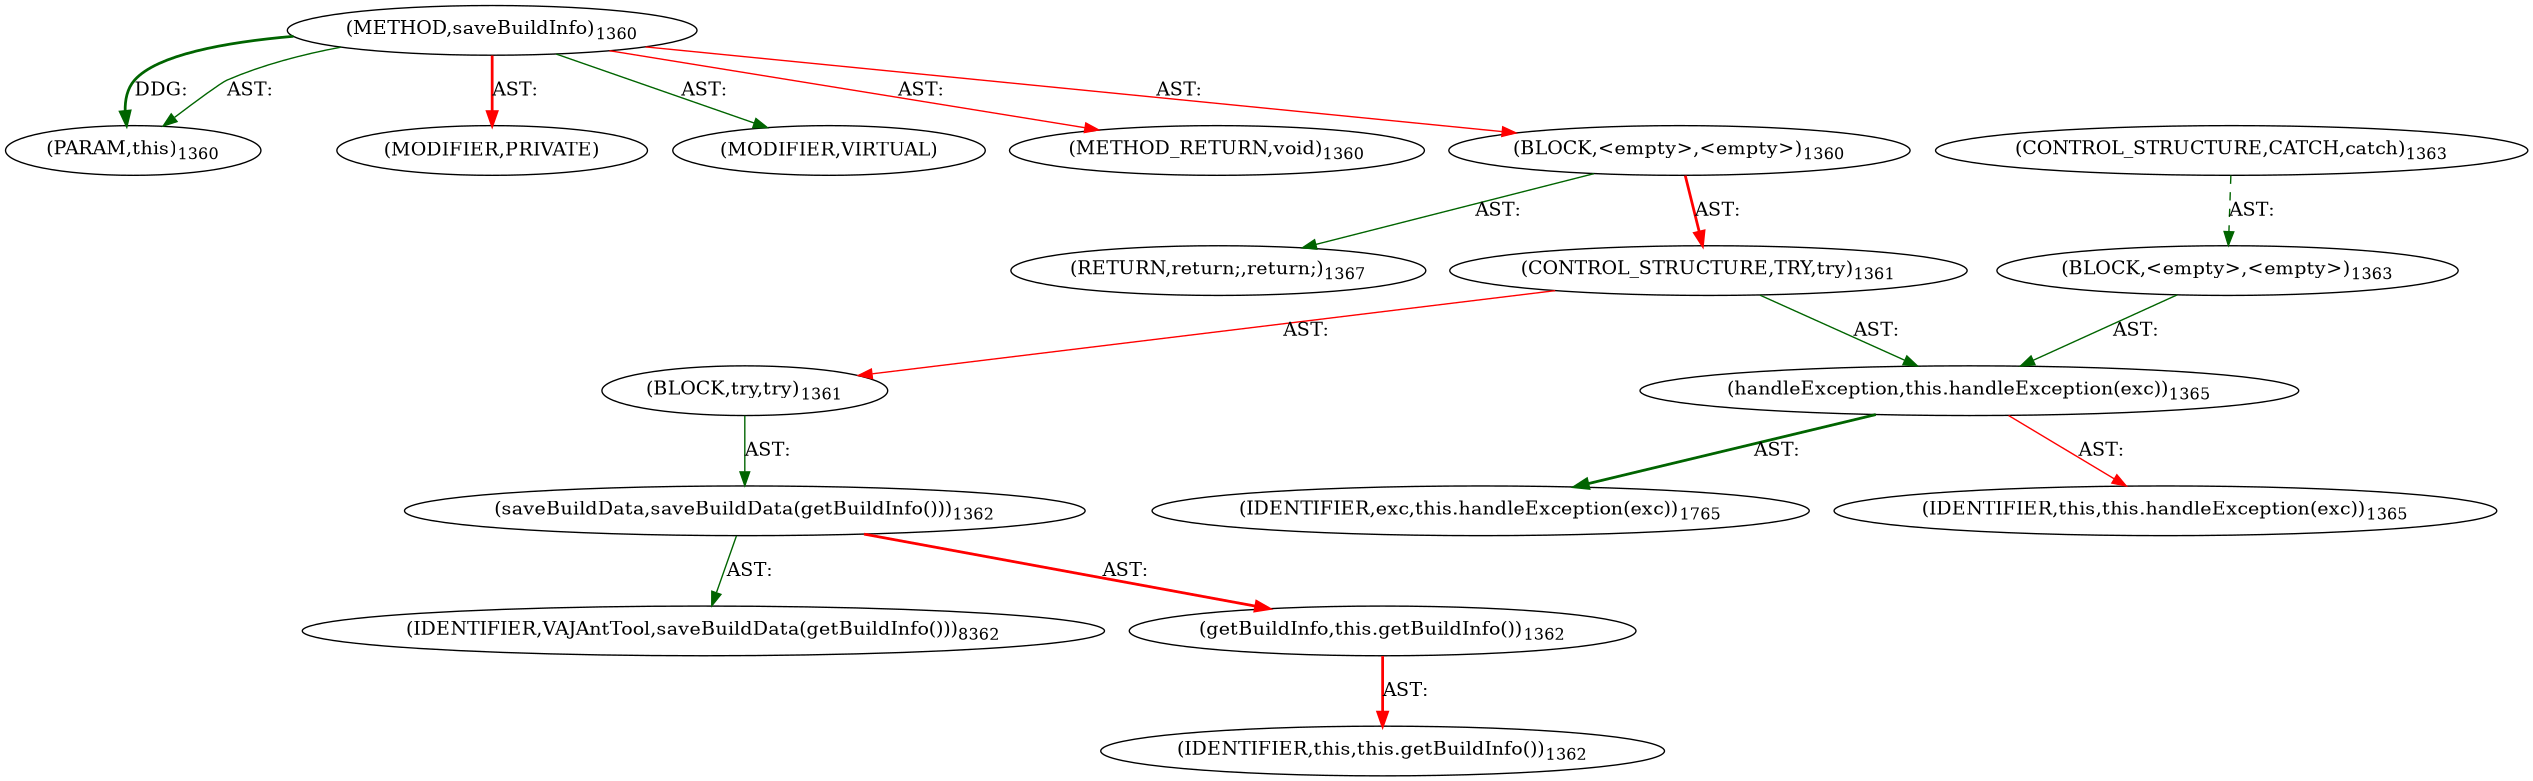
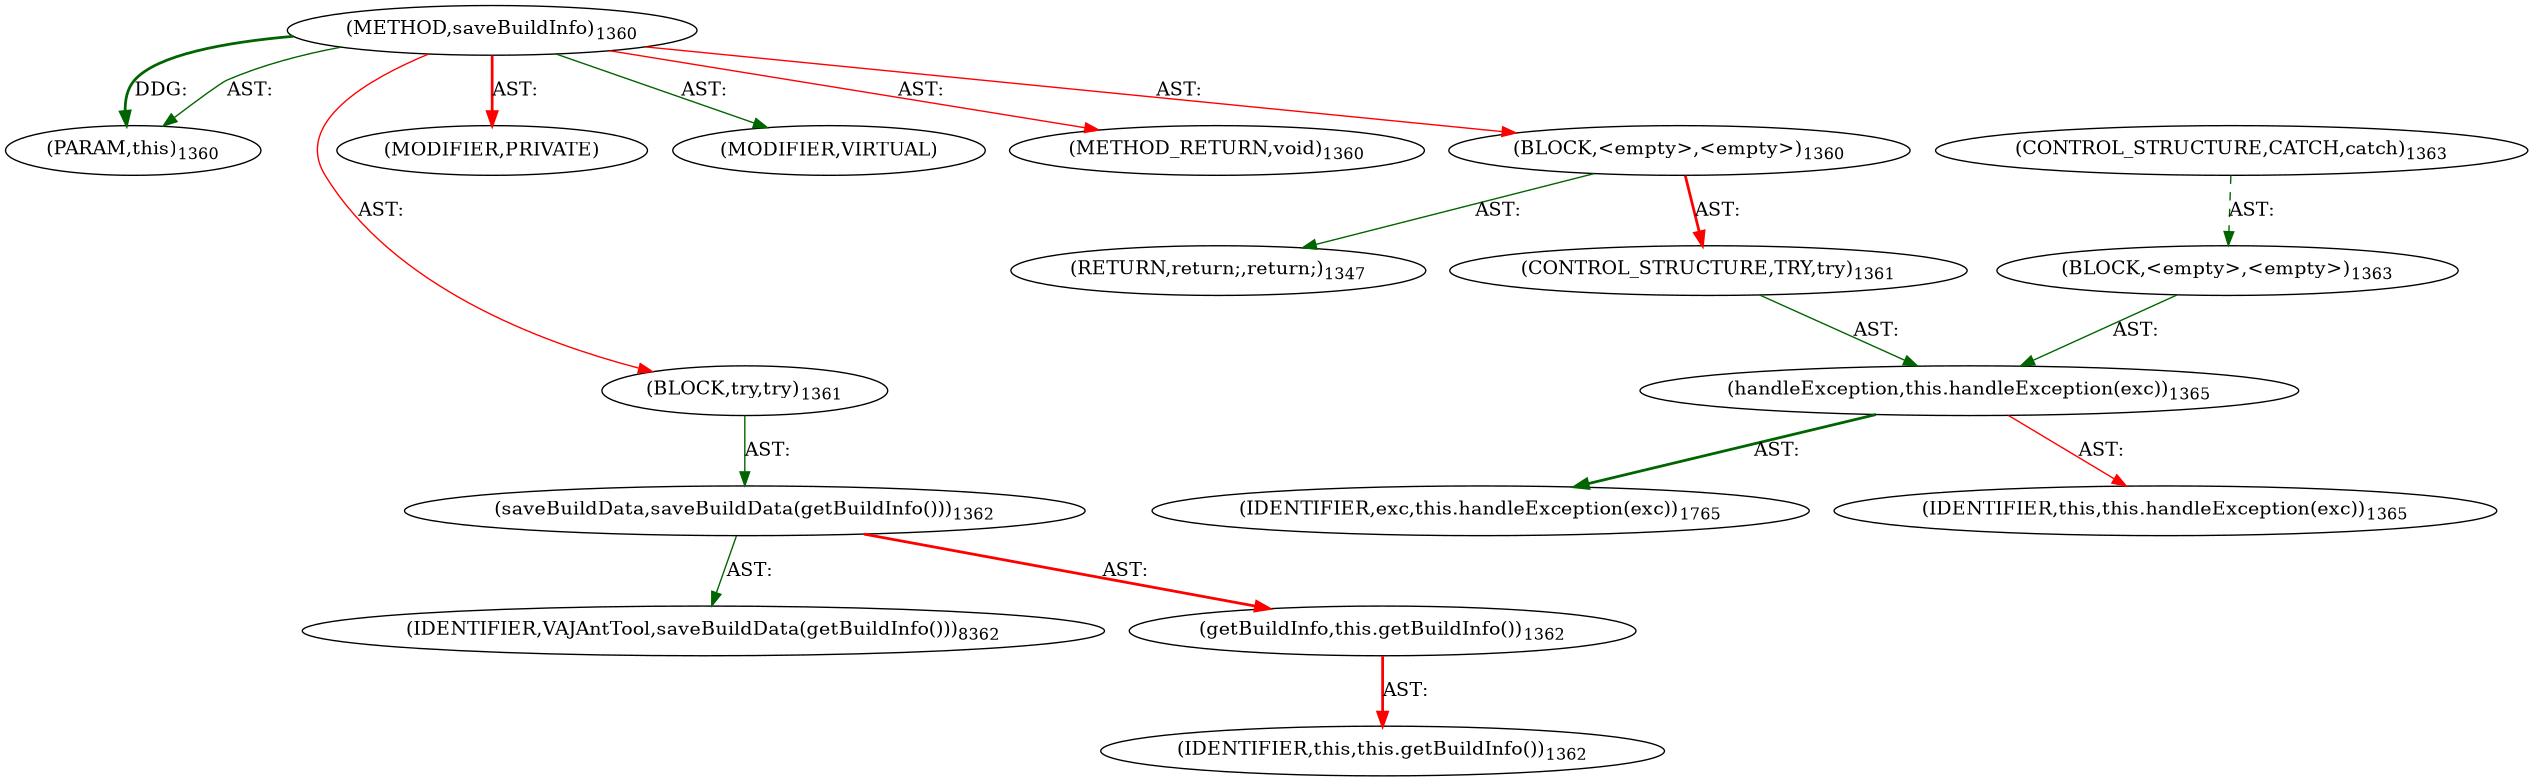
node "(RETURN,return;,return;)": text "1367" -> "1347"
edge "(CONTROL_STRUCTURE,TRY,try)" -> "(BLOCK,try,try)": now "(METHOD,saveBuildInfo)" -> "(BLOCK,try,try)"
